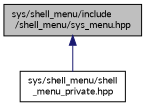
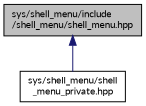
node "sys/shell_menu/include /shell_menu/sys_menu.hpp": label "sys/shell_menu/include /shell_menu/sys_menu.hpp" -> "sys/shell_menu/include /shell_menu/shell_menu.hpp"
